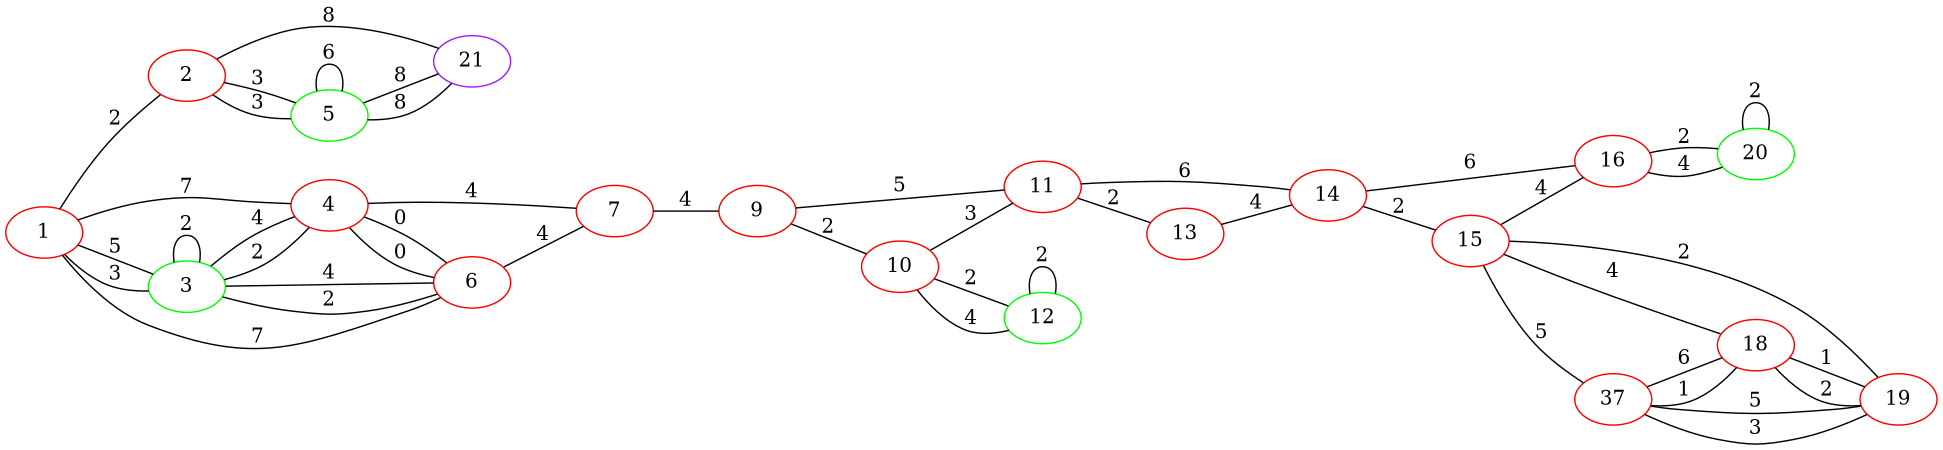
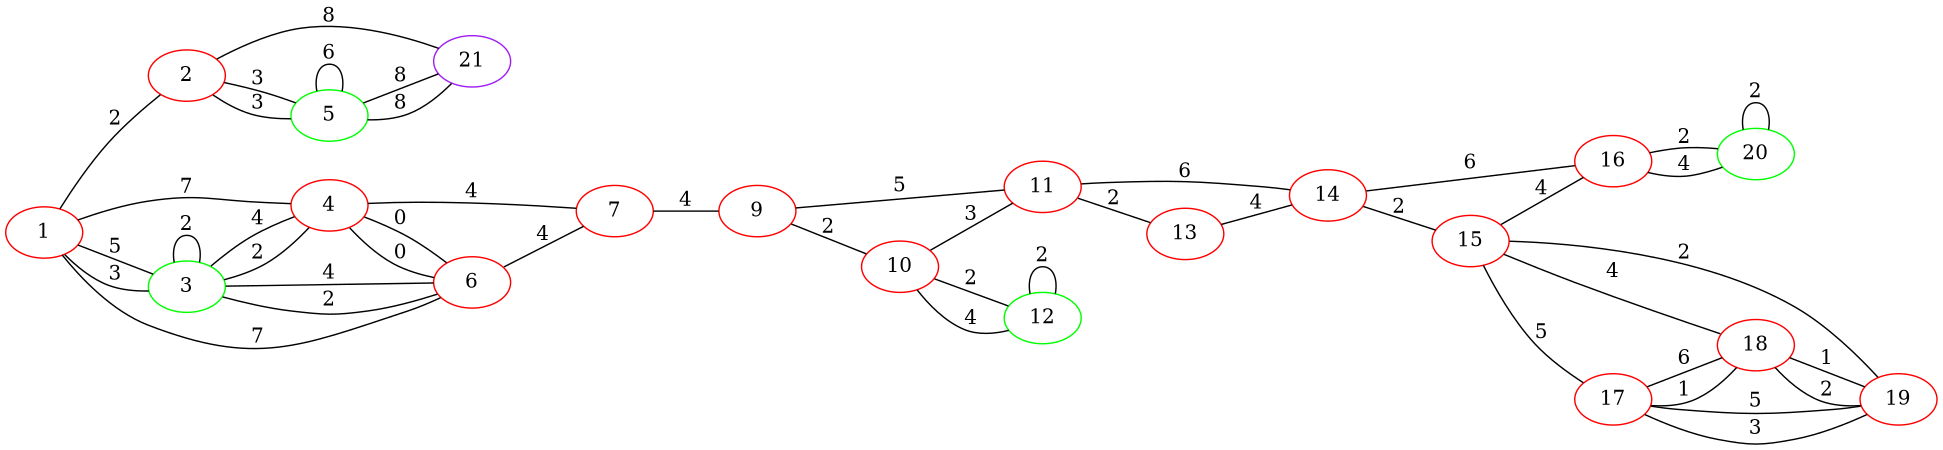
node "37": label "37" -> "17"
